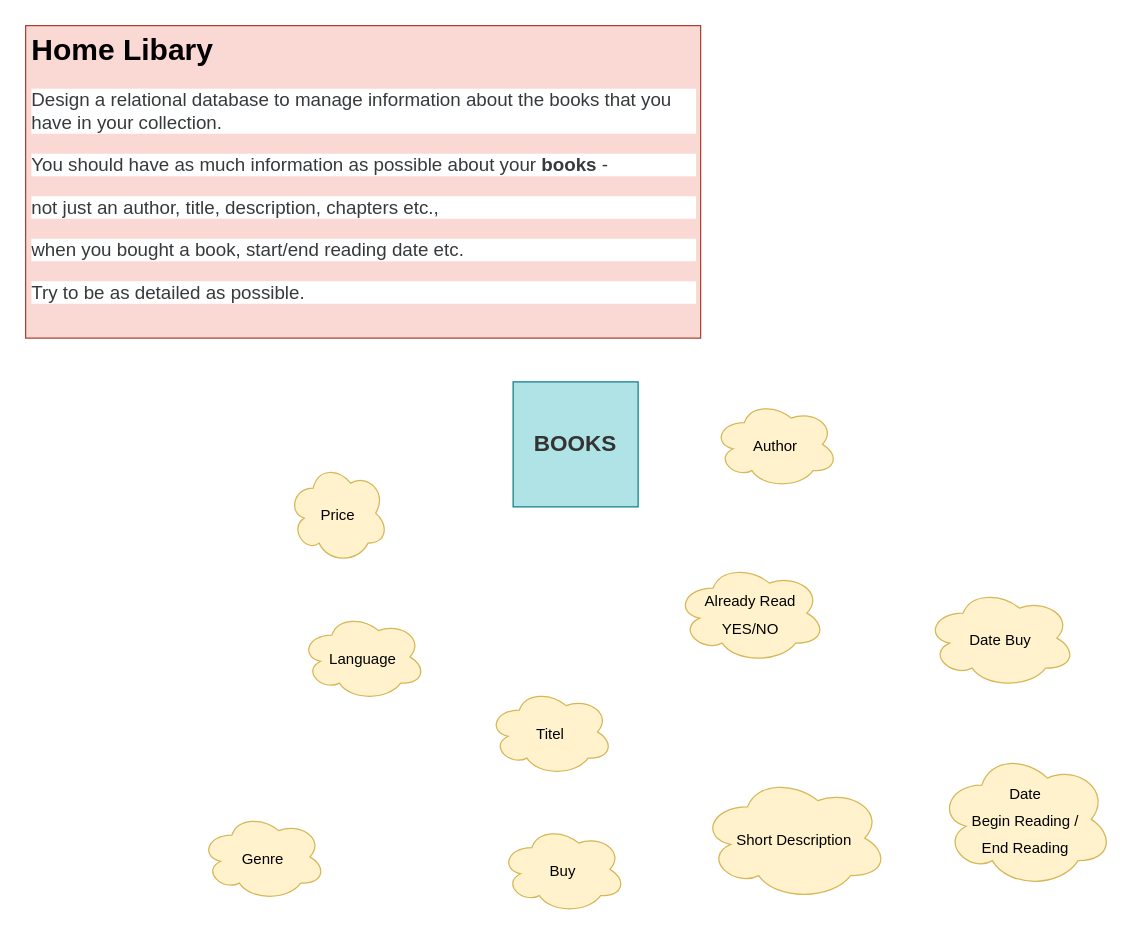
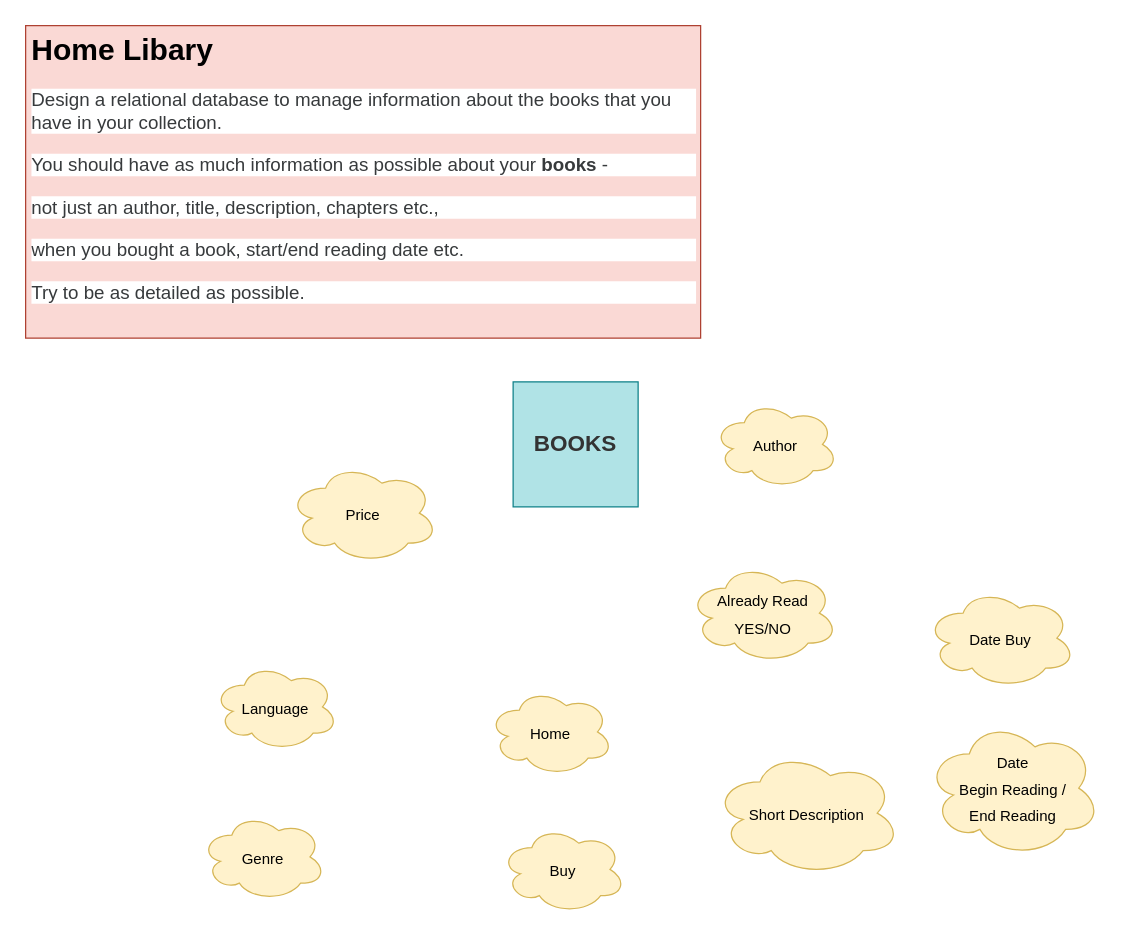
node "Price": size 100x100 -> 150x100
node "Already Read YES/NO": moved (751, 613) -> (763, 613)
node "Language": moved (363, 657) -> (276, 707)
node "Titel": label "Titel" -> "Home"
node "Date Begin Reading / End Reading": moved (1026, 819) -> (1013, 788)
node "Short Description": moved (794, 838) -> (807, 813)
